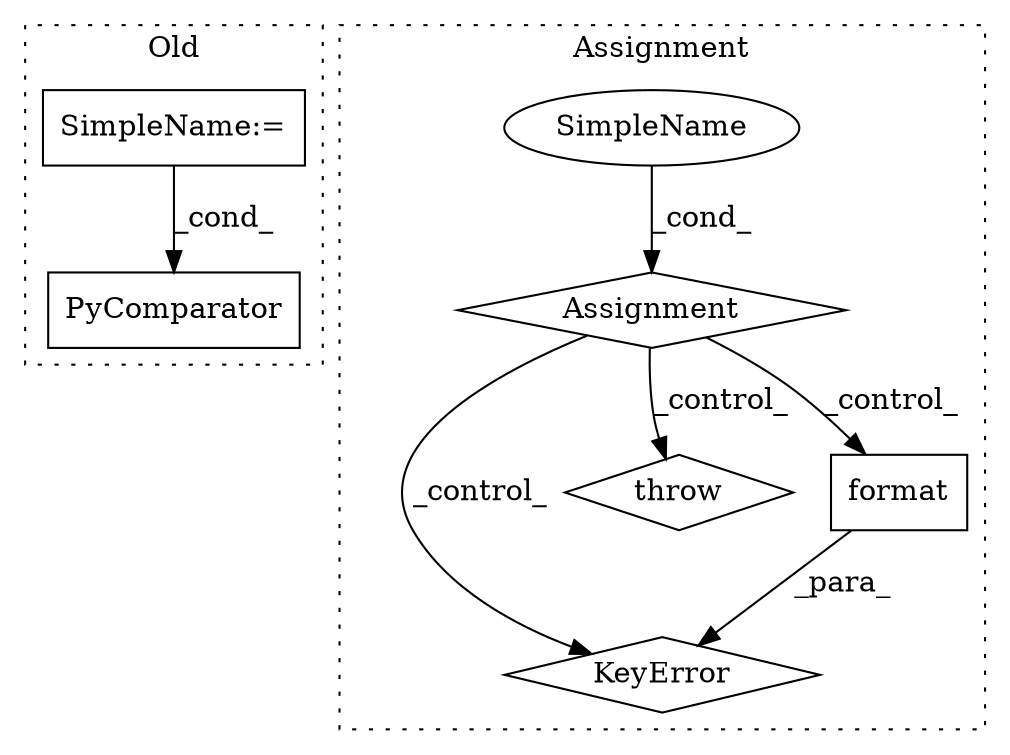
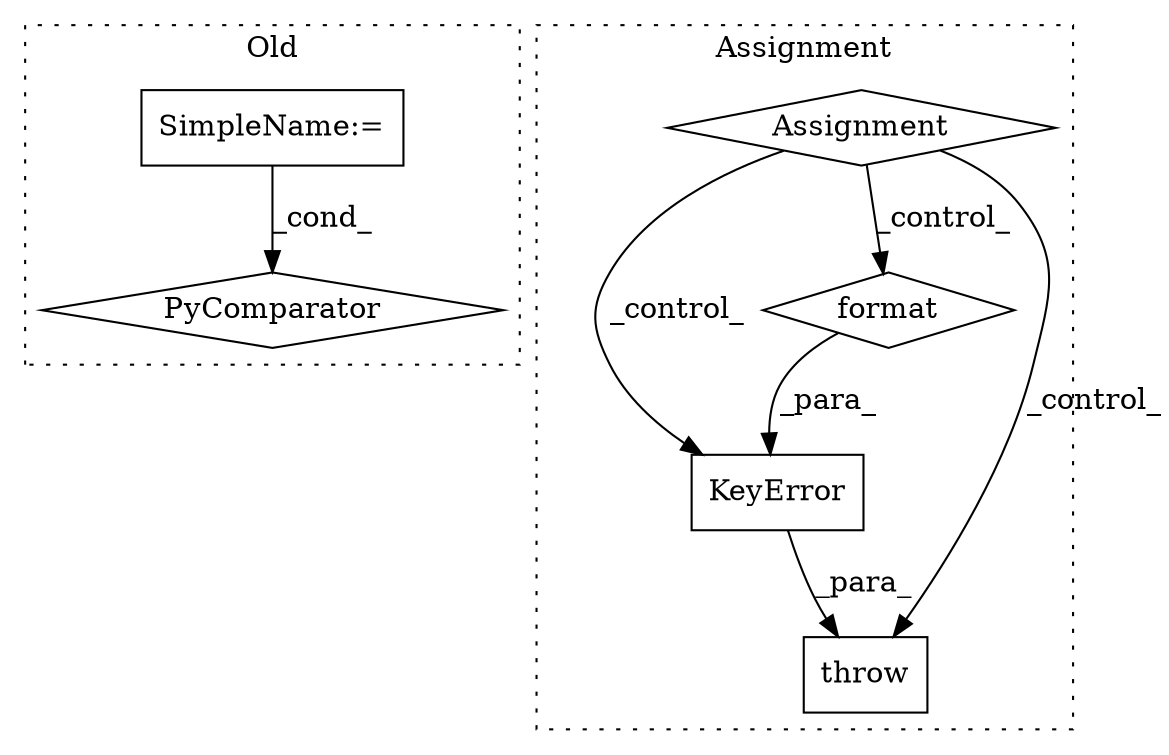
node "SimpleName": removed
node "PyComparator": shape box -> diamond
node "throw": shape diamond -> box
node "format": shape box -> diamond
edge "KeyError" -> "throw": added, label "_para_"
node "KeyError": shape diamond -> box
